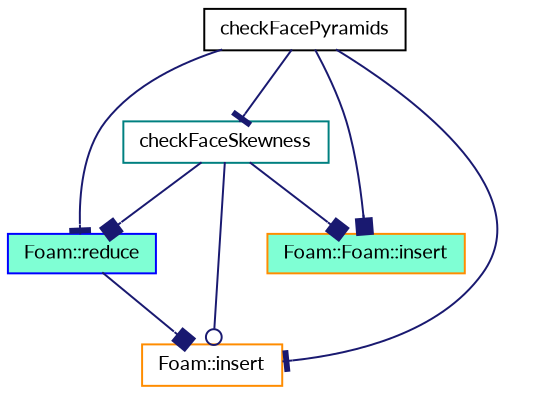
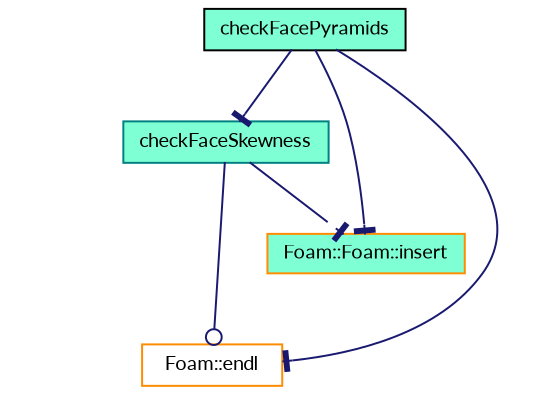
node "checkFacePyramids": fillcolor white -> aquamarine
edge "checkFacePyramids" -> "Foam::Foam::insert": arrowhead box -> tee
node "checkFaceSkewness": fillcolor white -> aquamarine
edge "checkFaceSkewness" -> "Foam::Foam::insert": arrowhead box -> tee
node "Foam::reduce": removed
node "Foam::insert": label "Foam::insert" -> "Foam::endl"
